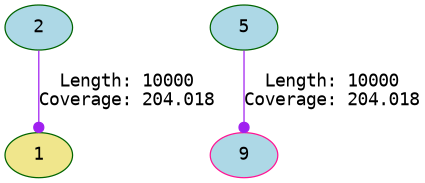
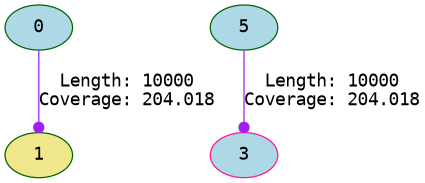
node "2": label "2" -> "0"
node "9": label "9" -> "3"
